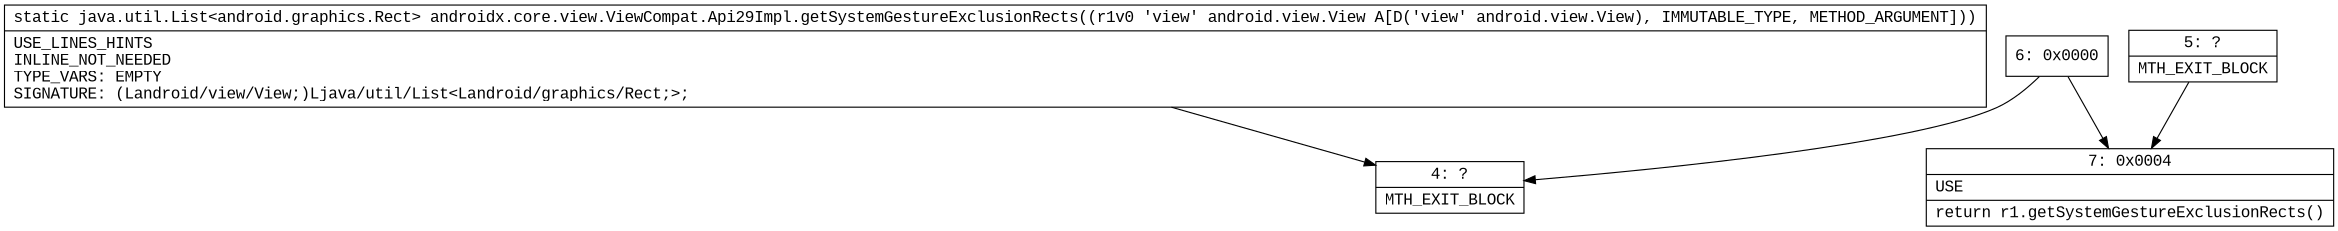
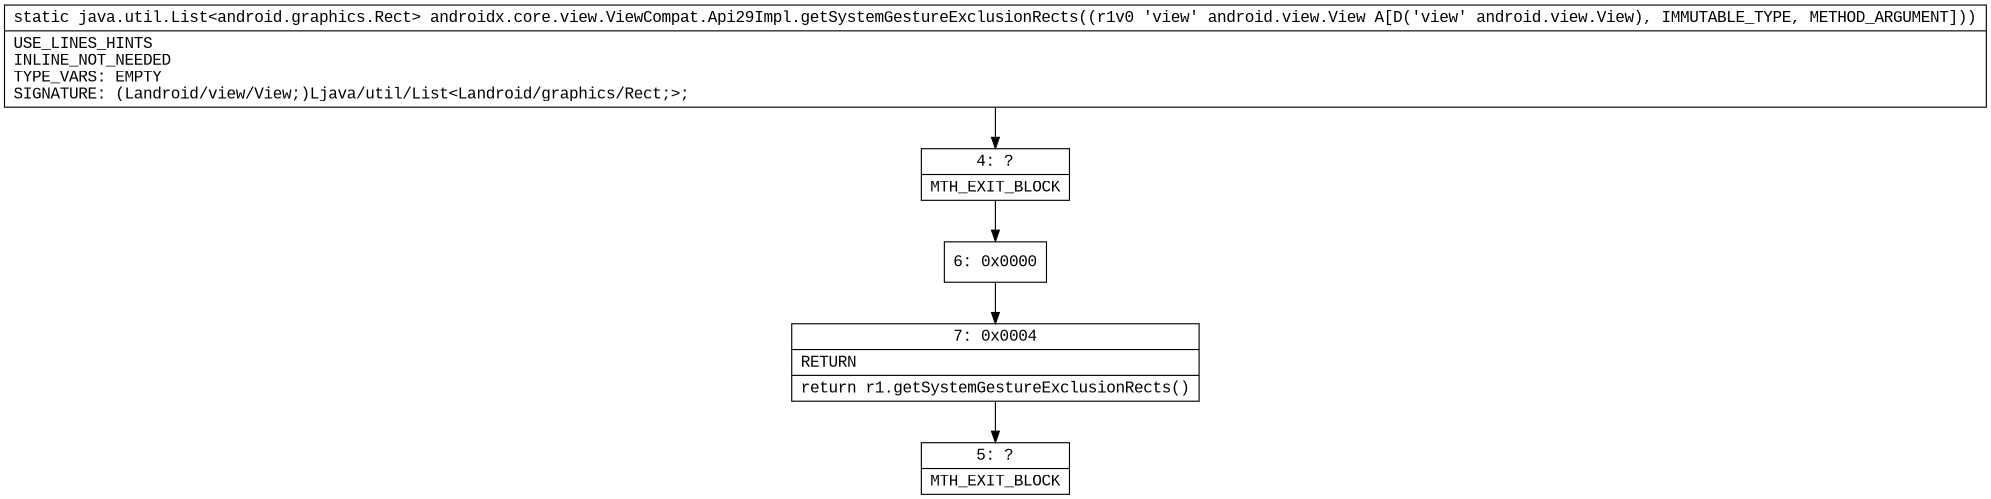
edge "5: ?" -> "7: 0x0004": reversed
edge "6: 0x0000" -> "4: ?": reversed
node "7: 0x0004": text "USE" -> "RETURN"
